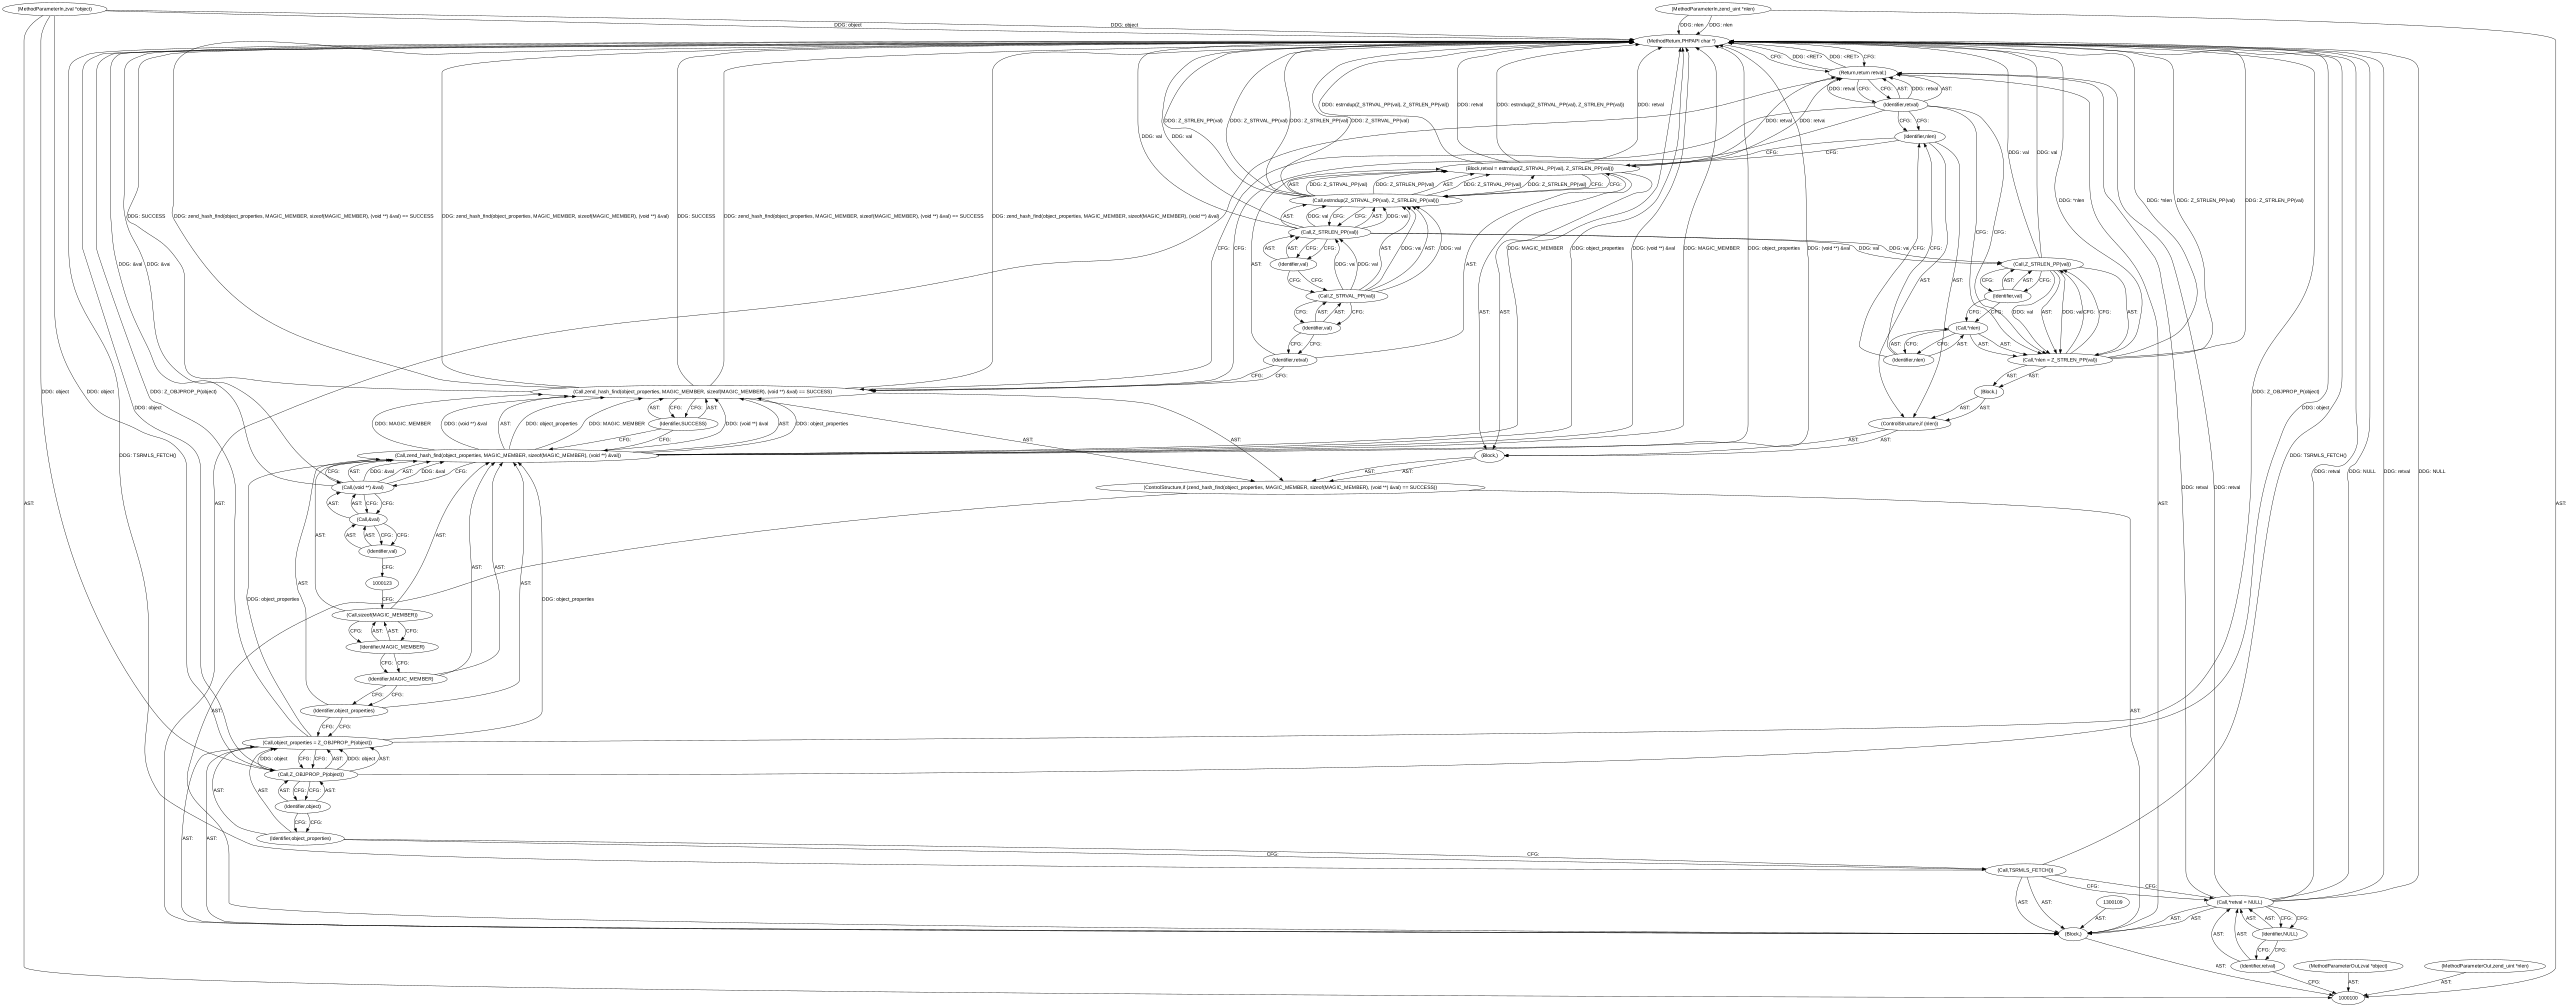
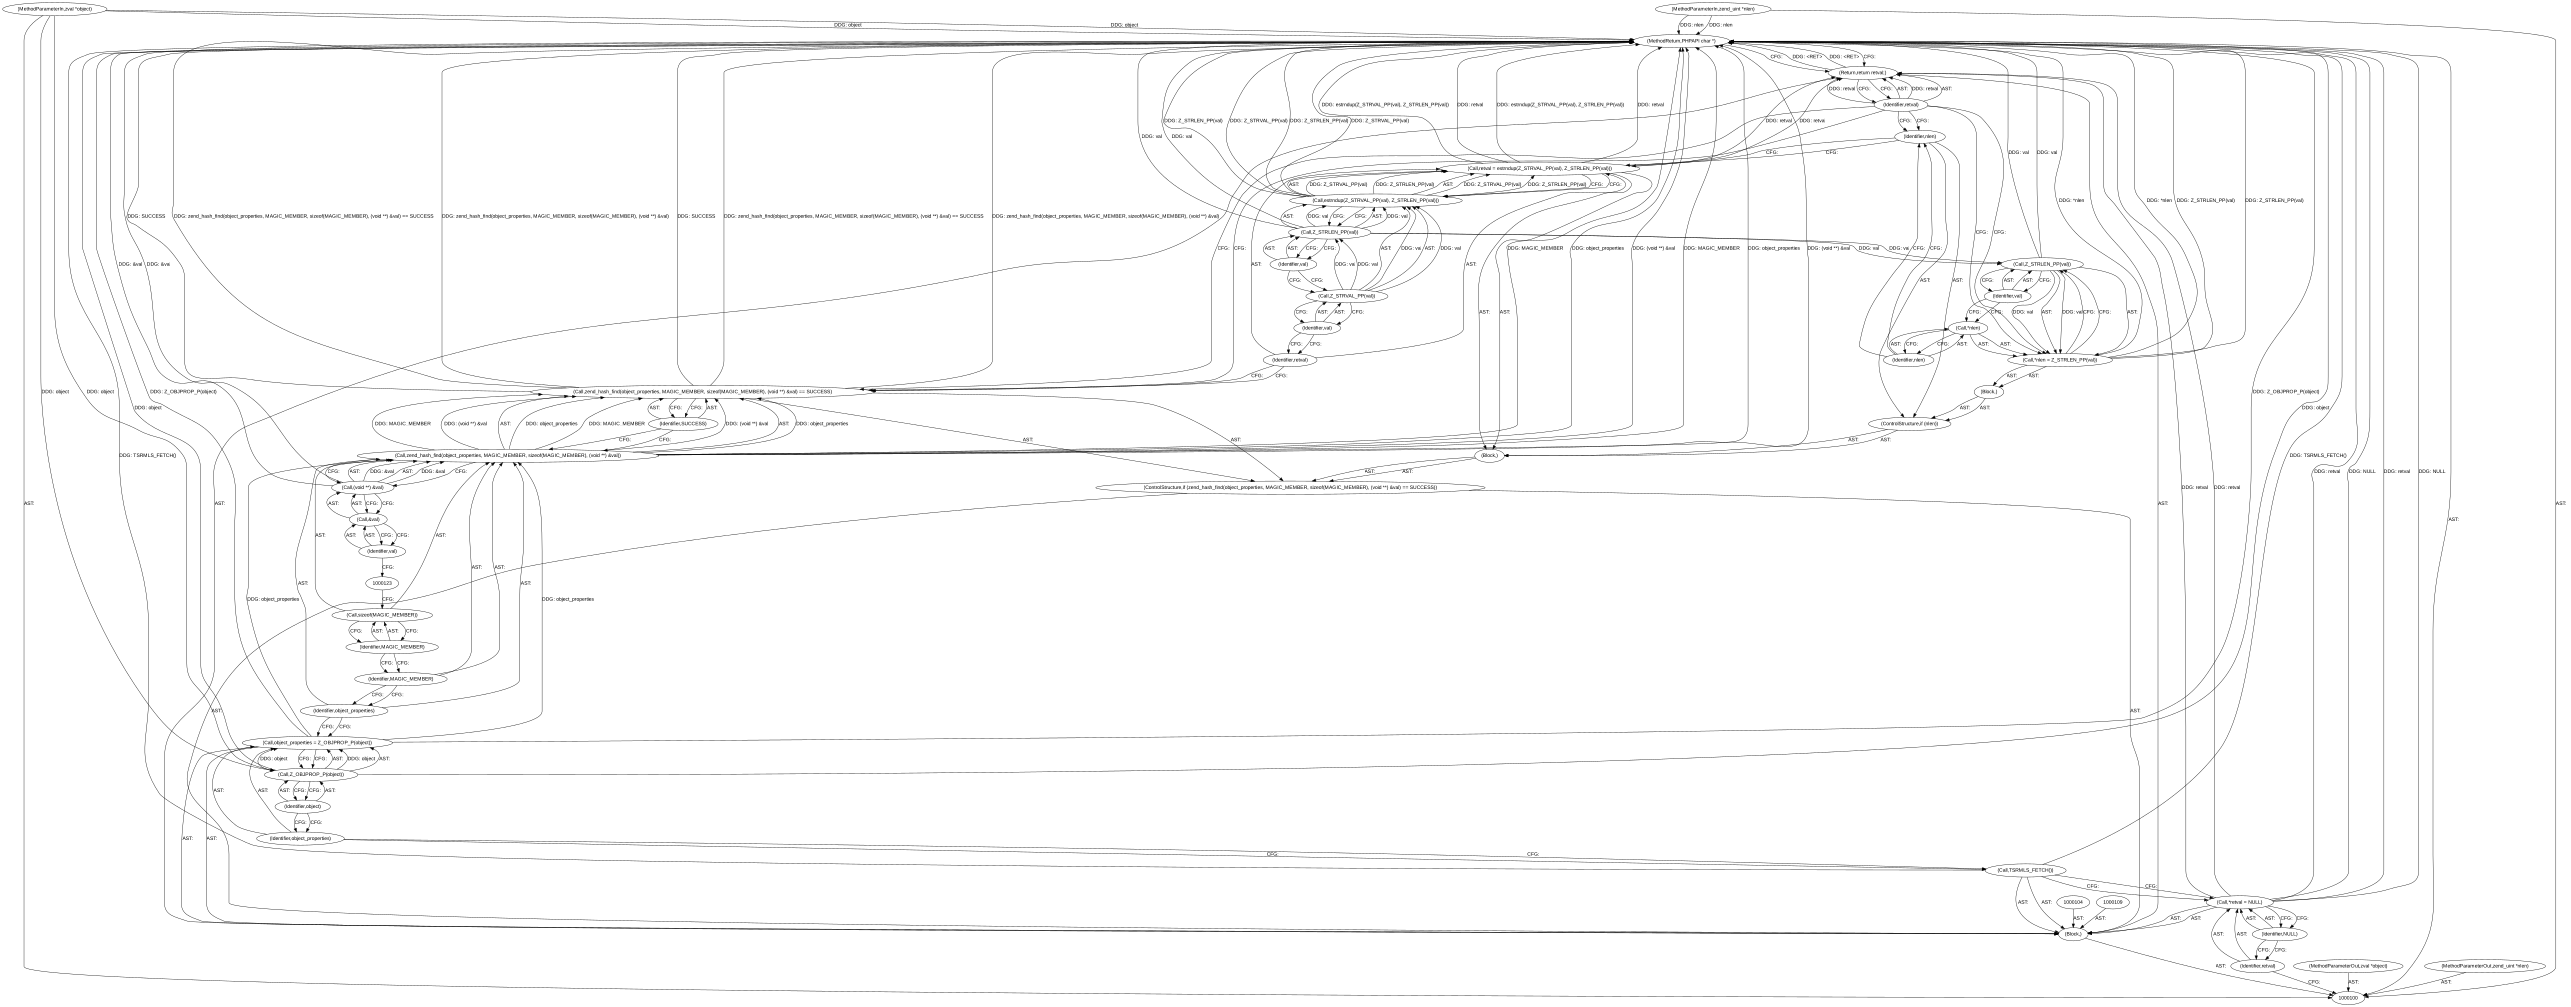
node "(Block,retval = estrndup(Z_STRVAL_PP(val), Z_STRLEN_PP(val)))": label "(Block,retval = estrndup(Z_STRVAL_PP(val), Z_STRLEN_PP(val)))" -> "(Call,retval = estrndup(Z_STRVAL_PP(val), Z_STRLEN_PP(val)))"
edge "(MethodReturn,PHPAPI char *)" -> "1000100": added, label "AST:"
node "1000104": added
node "1300109": label "1300109" -> "1000109"
